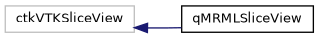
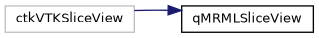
edge "qMRMLSliceView" -> "ctkVTKSliceView": reversed
